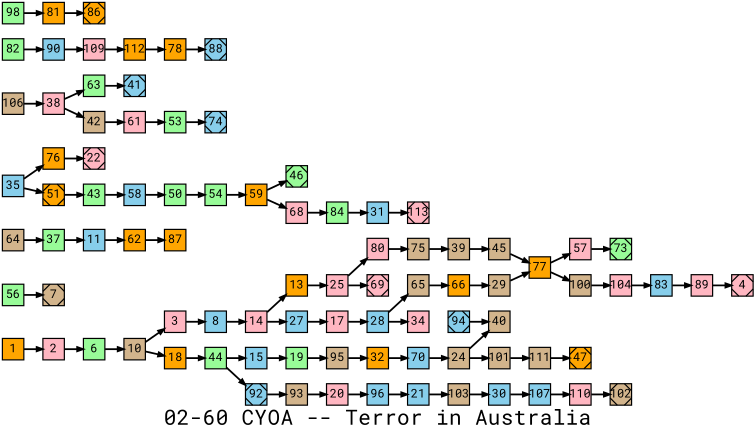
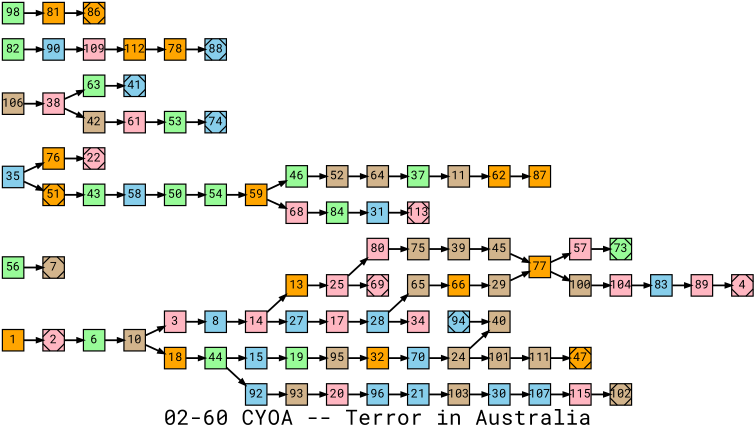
node "46": shape Msquare -> box
node "52": added
node "11": fillcolor skyblue -> tan
node "2": shape box -> Msquare
node "92": shape Msquare -> box
node "110": label "110" -> "115"
